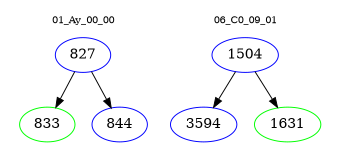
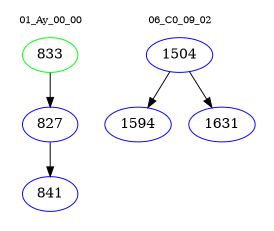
cluster "06_C0_09_01": label "06_C0_09_01" -> "06_C0_09_02"
edge "827" -> "833": reversed
node "844": label "844" -> "841"
node "3594": label "3594" -> "1594"
node "1631": color green -> blue
